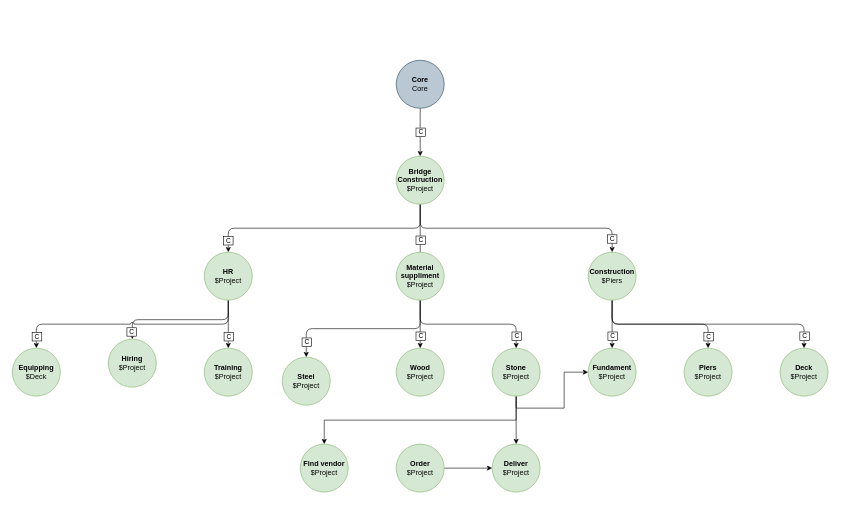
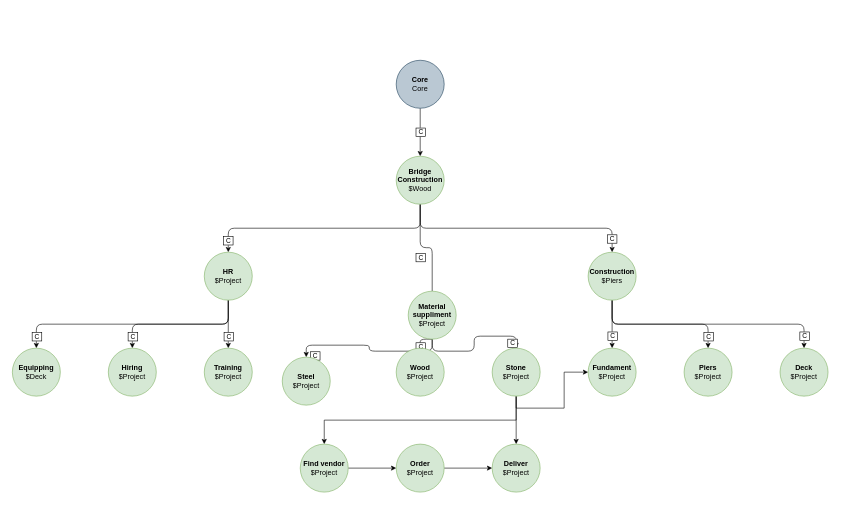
node "Bridge Construction $Project": label "Bridge Construction $Project" -> "Bridge Construction $Wood"
node "Material suppliment $Project": moved (420, 276) -> (432, 315)
node "Hiring $Project": moved (132, 363) -> (132, 372)
edge "Find vendor $Project" -> "Order $Project": added
